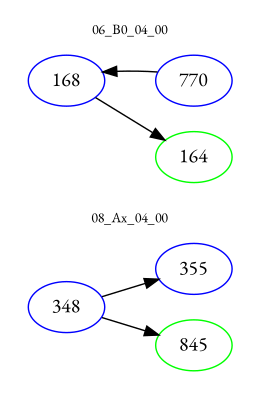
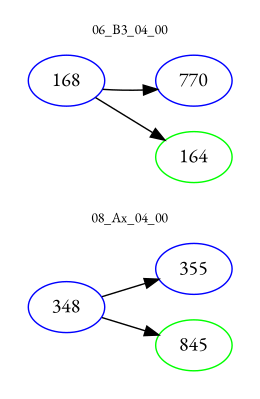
cluster "06_B0_04_00": label "06_B0_04_00" -> "06_B3_04_00"
edge "770" -> "168": reversed
